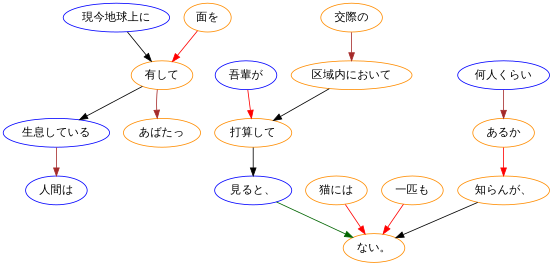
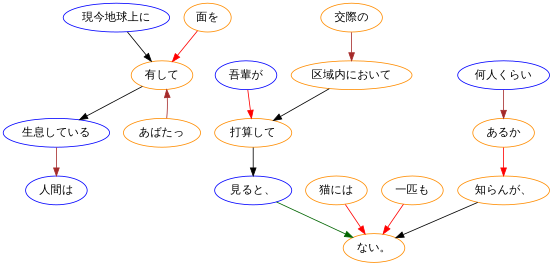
edge "有して" -> "あばたっ": reversed
